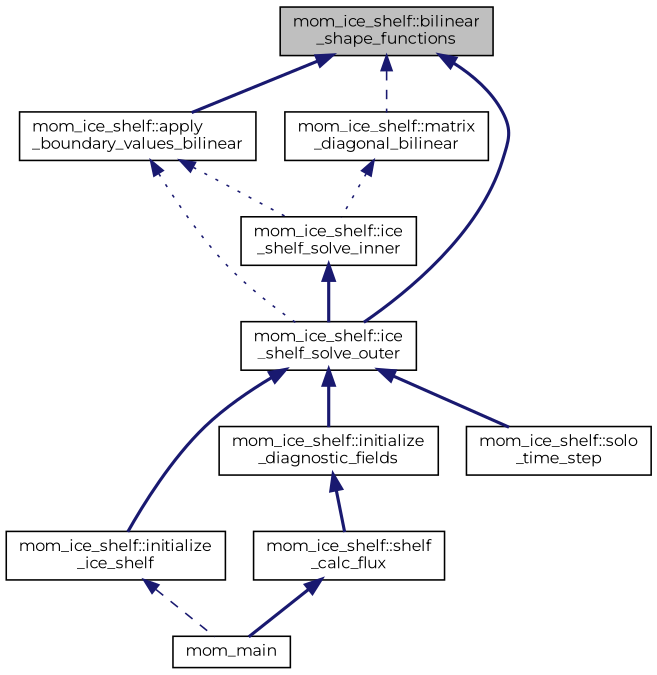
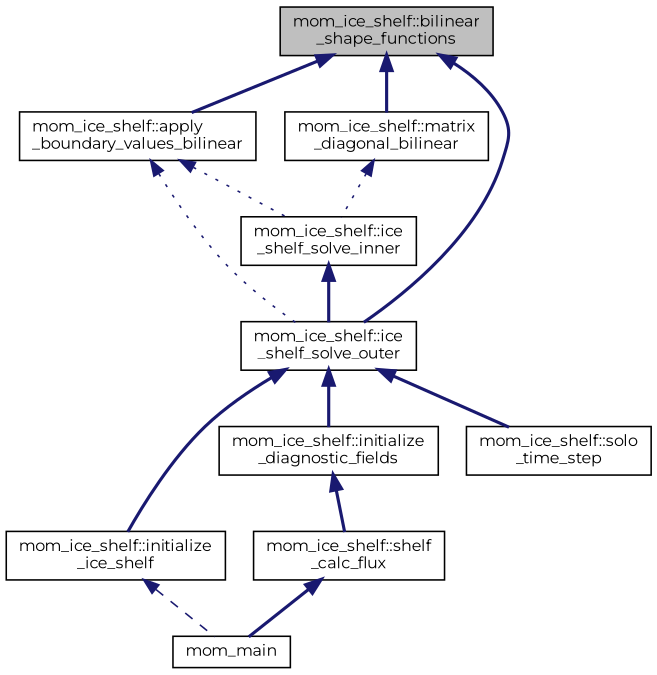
edge "mom_ice_shelf::matrix _diagonal_bilinear" -> "mom_ice_shelf::bilinear _shape_functions": style dashed -> bold
